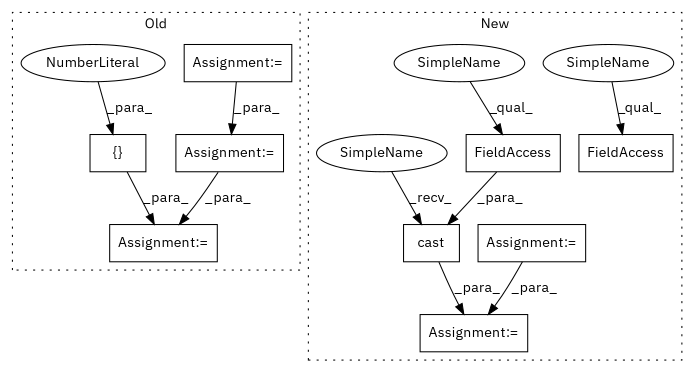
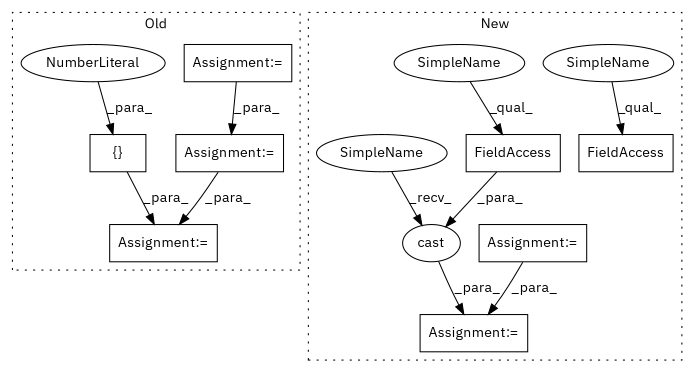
node "cast": shape box -> ellipse
